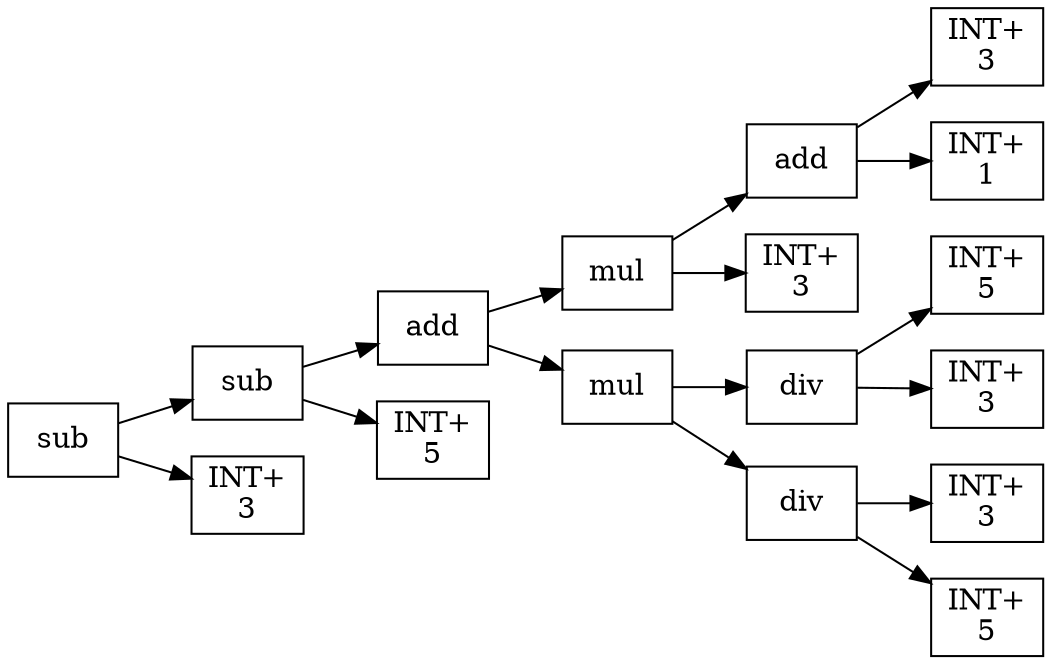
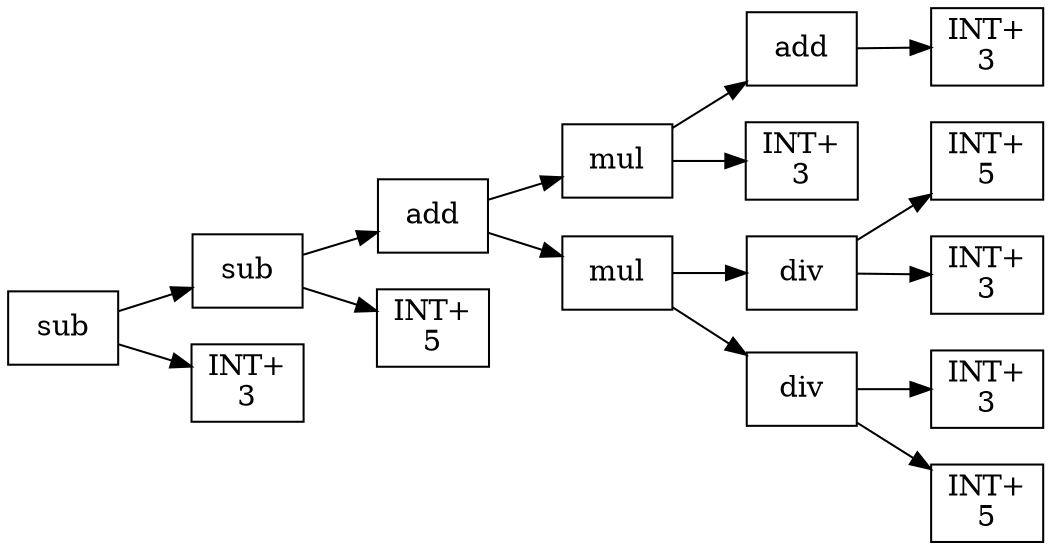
node "INT+ 1": removed
